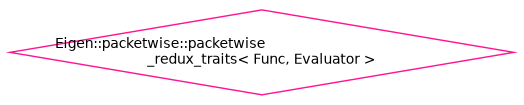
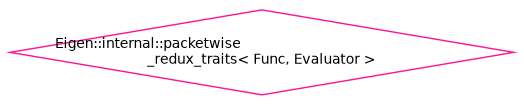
node "Eigen::packetwise::packetwise _redux_traits< Func, Evaluator >": label "Eigen::packetwise::packetwise _redux_traits< Func, Evaluator >" -> "Eigen::internal::packetwise _redux_traits< Func, Evaluator >"
